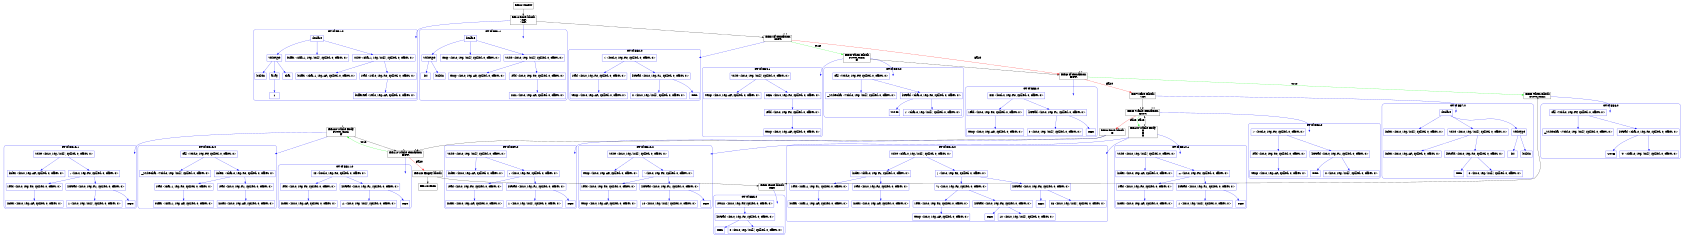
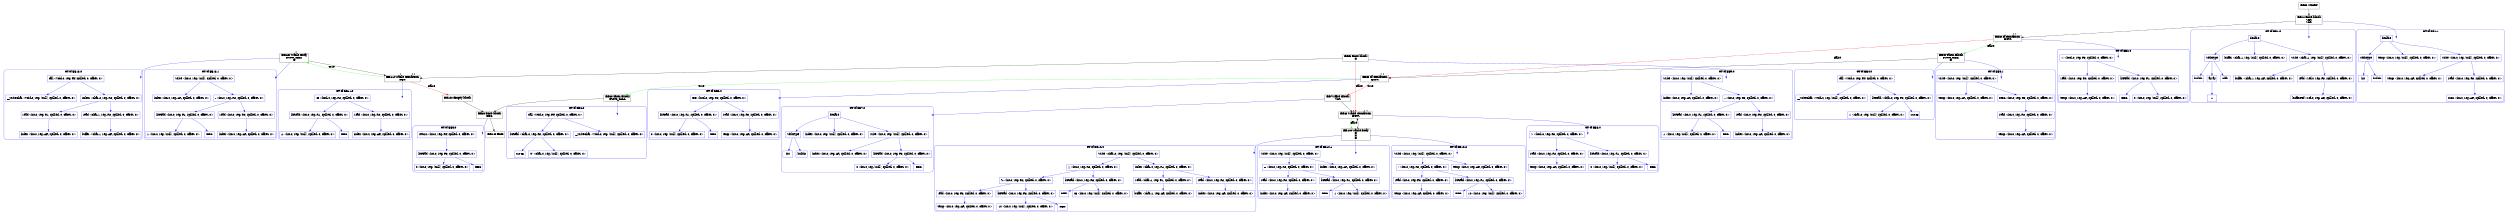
edge "BB2: If Condition" -> "BB4: Then Block": label "True" -> "False"
edge "BB3: If Condition" -> "BB7: Else Block": label "False" -> "True"
edge "BB8: While Condition" -> "BB9: Base block": reversed
node "BB11: While Condition": text "EXPR" -> "DEC"
edge "BB12: Empty block" -> "BB14: END": now "BB5: Base block" -> "BB14: END"
